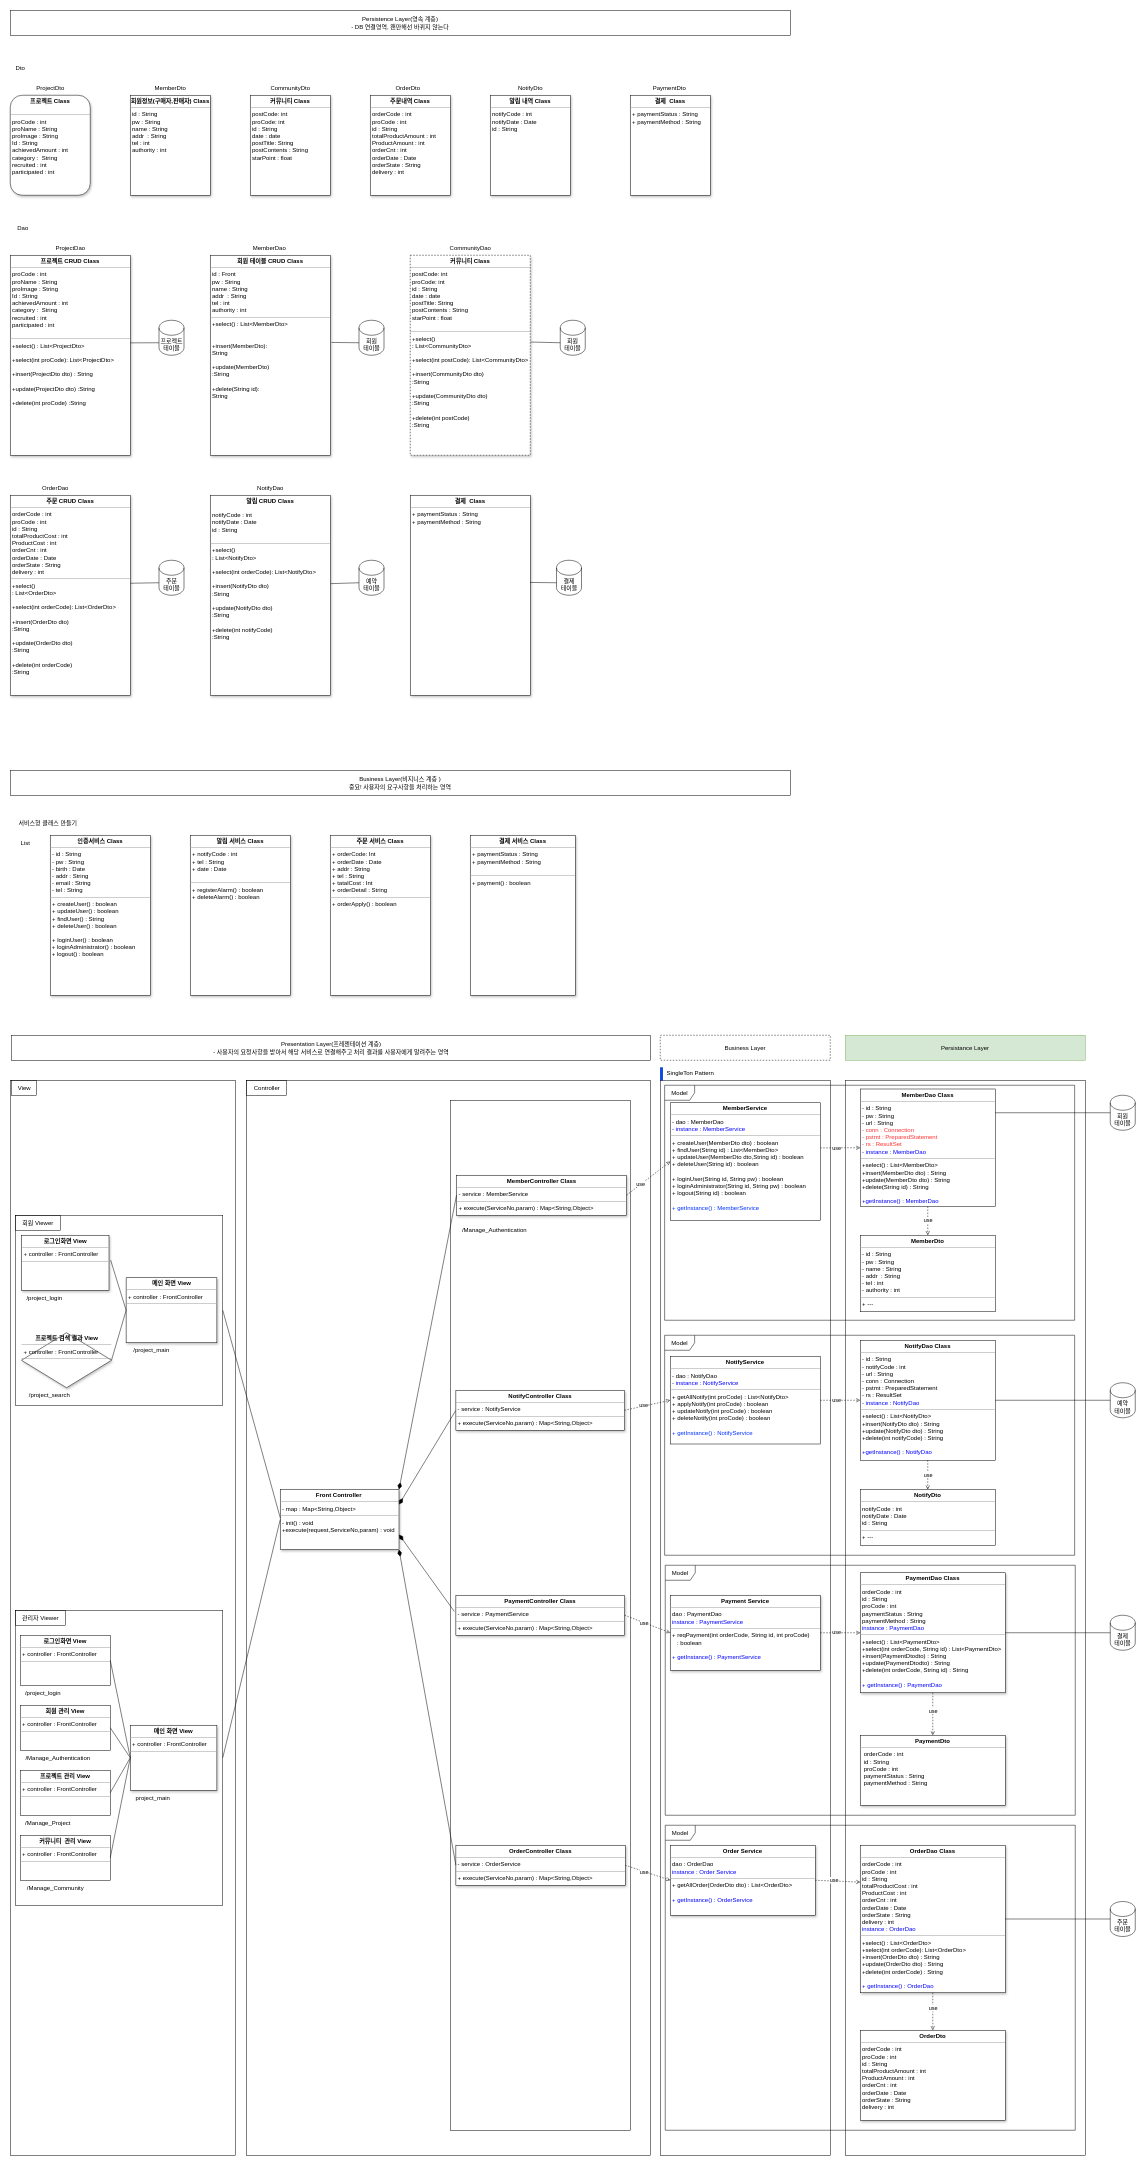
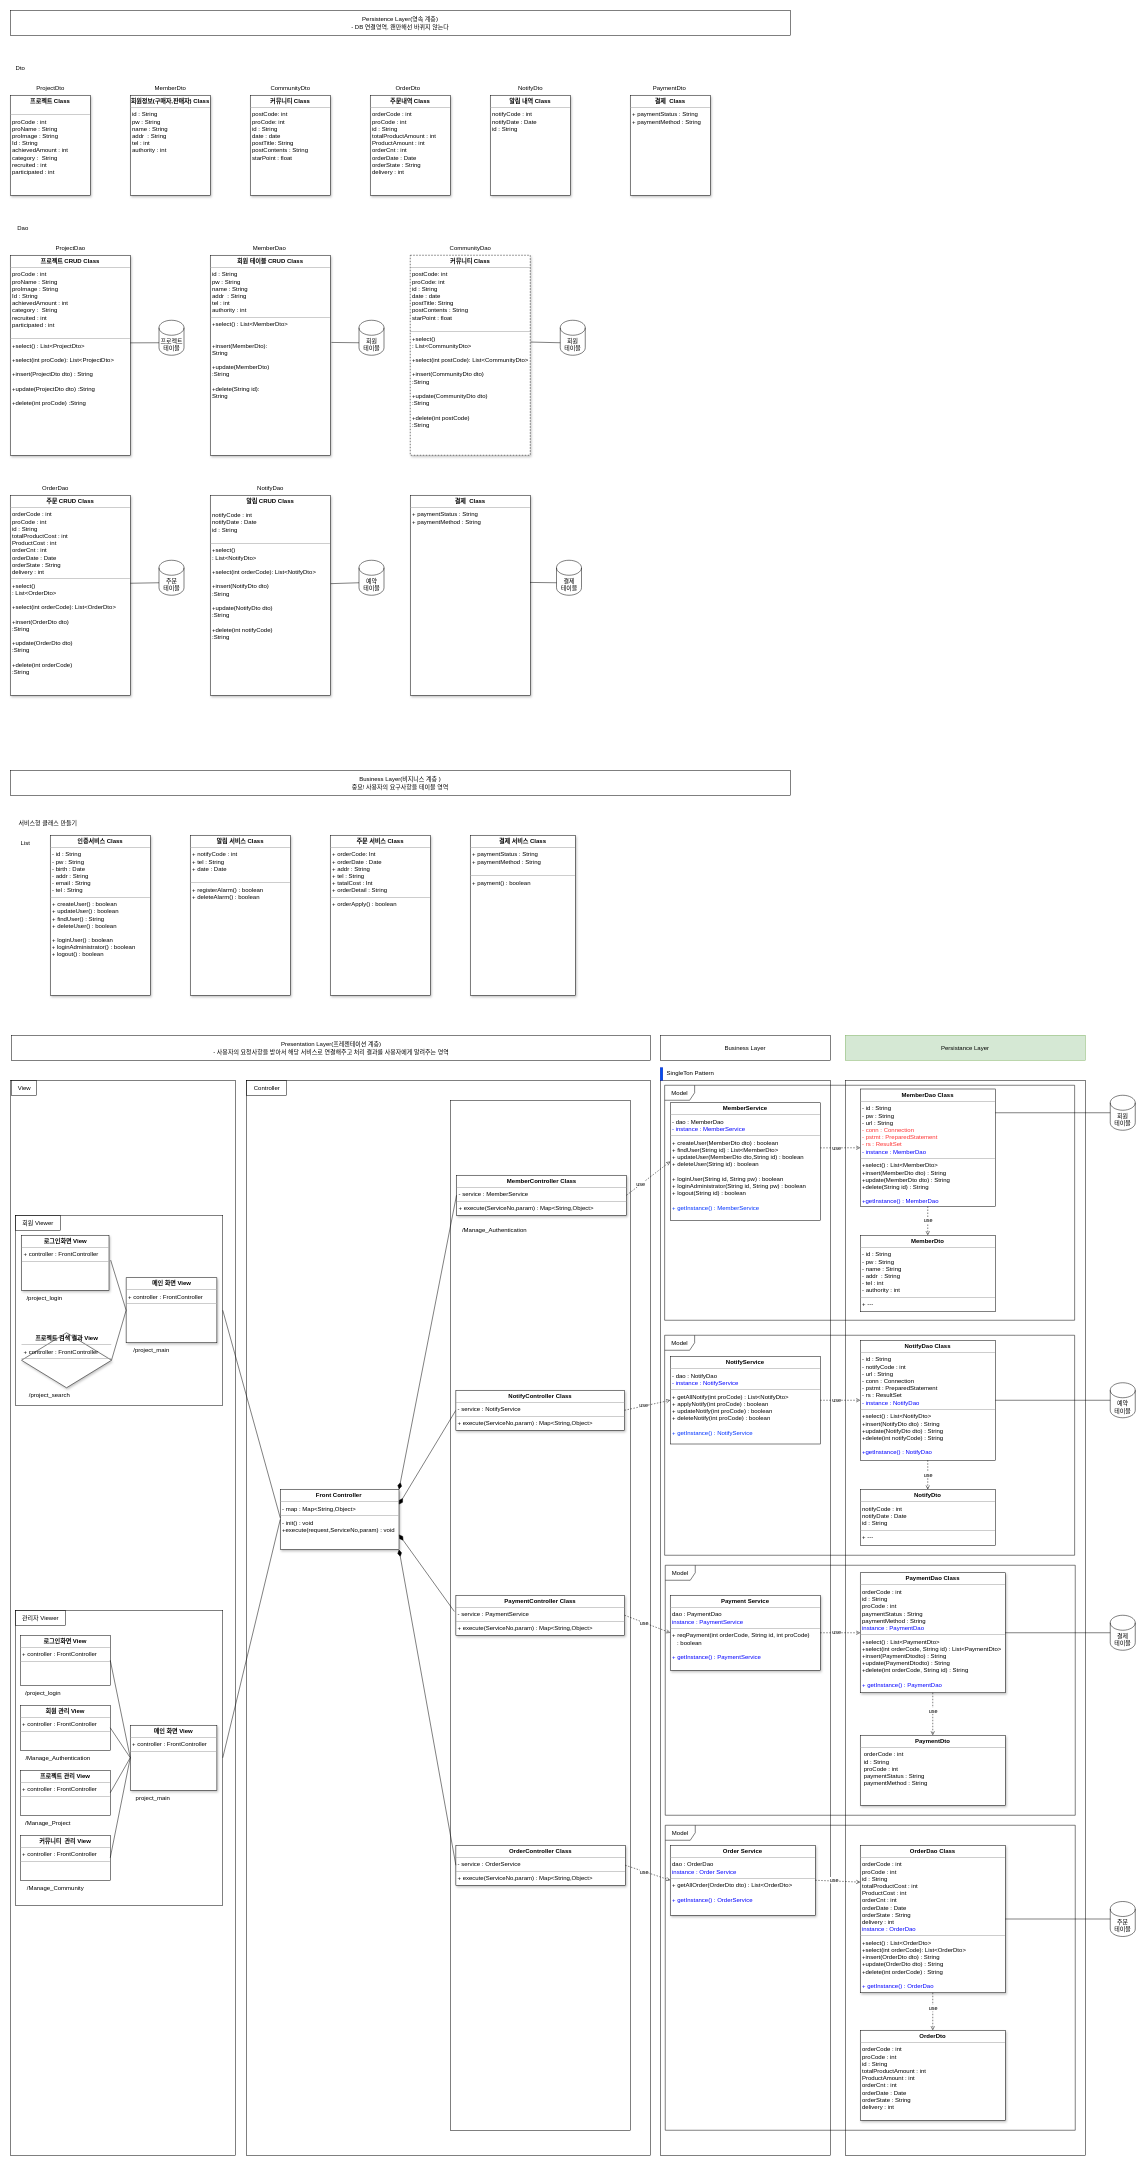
node "프로젝트 Class proCode : int proName : String proImage : String Id : String achievedAmount : int category : String recruited : int participated : int": shape rounded rectangle -> rectangle
node "회원 테이블 CRUD Class id : Front pw : String name : String addr : String tel : int authority : int +select() : List<MemberDto> +insert(MemberDto): String +update(MemberDto) :String +delete(String id): String": label "회원 테이블 CRUD Class id : Front pw : String name : String addr : String tel : int authority : int +select() : List<MemberDto> +insert(MemberDto): String +update(MemberDto) :String +delete(String id): String" -> "회원 테이블 CRUD Class id : String pw : String name : String addr : String tel : int authority : int +select() : List<MemberDto> +insert(MemberDto): String +update(MemberDto) :String +delete(String id): String"
node "Business Layer(비지니스 계층 ) 중요! 사용자의 요구사항을 처리하는 영역": label "Business Layer(비지니스 계층 ) 중요! 사용자의 요구사항을 처리하는 영역" -> "Business Layer(비지니스 계층 ) 중요! 사용자의 요구사항을 테이블 영역"
node "Business Layer": style dashed -> solid
